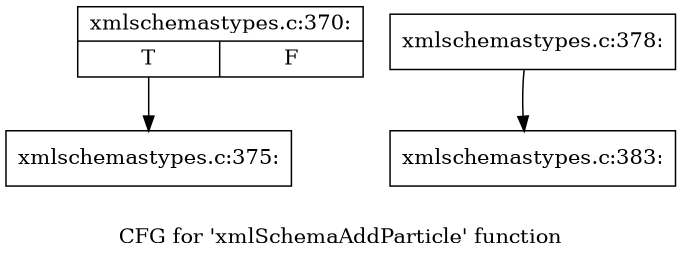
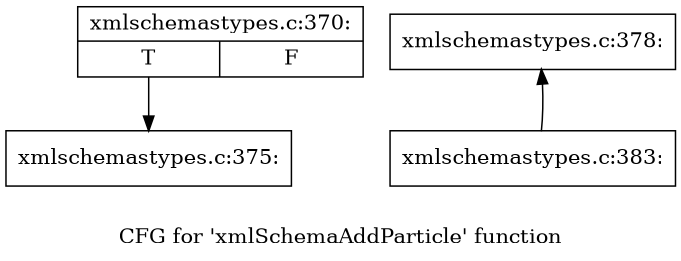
edge "xmlschemastypes.c:378:" -> "xmlschemastypes.c:383:": reversed
